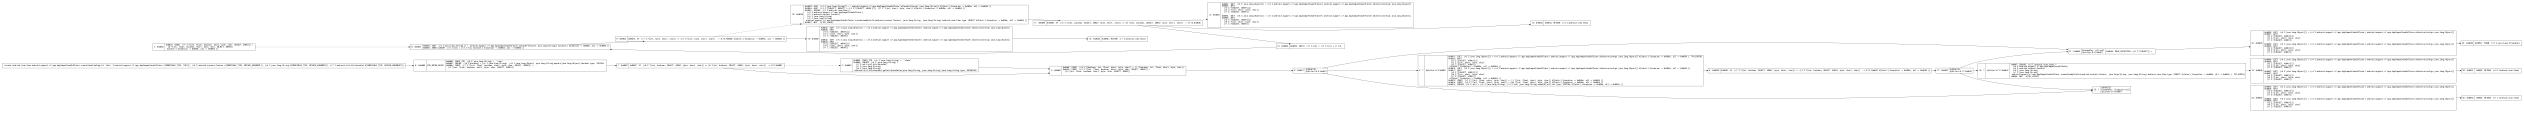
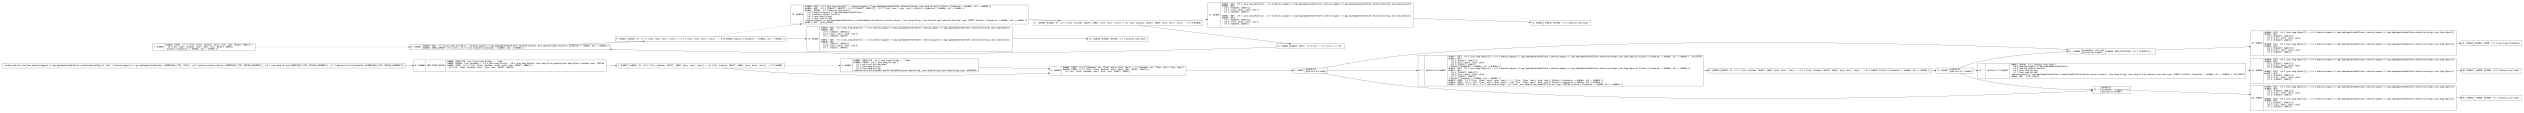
edge "11: 0x0030" -> "13: 0x003a": now "12: 0x0032" -> "13: 0x003a"
node "0: 0x0000": text "MTH_ENTER_BLOCK" -> "AGET_ENTER_BLOCK"
edge "25: ?" -> "24: 0x005e": added
